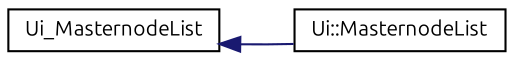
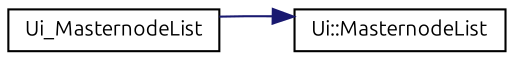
edge "Ui::MasternodeList" -> "Ui_MasternodeList": reversed
